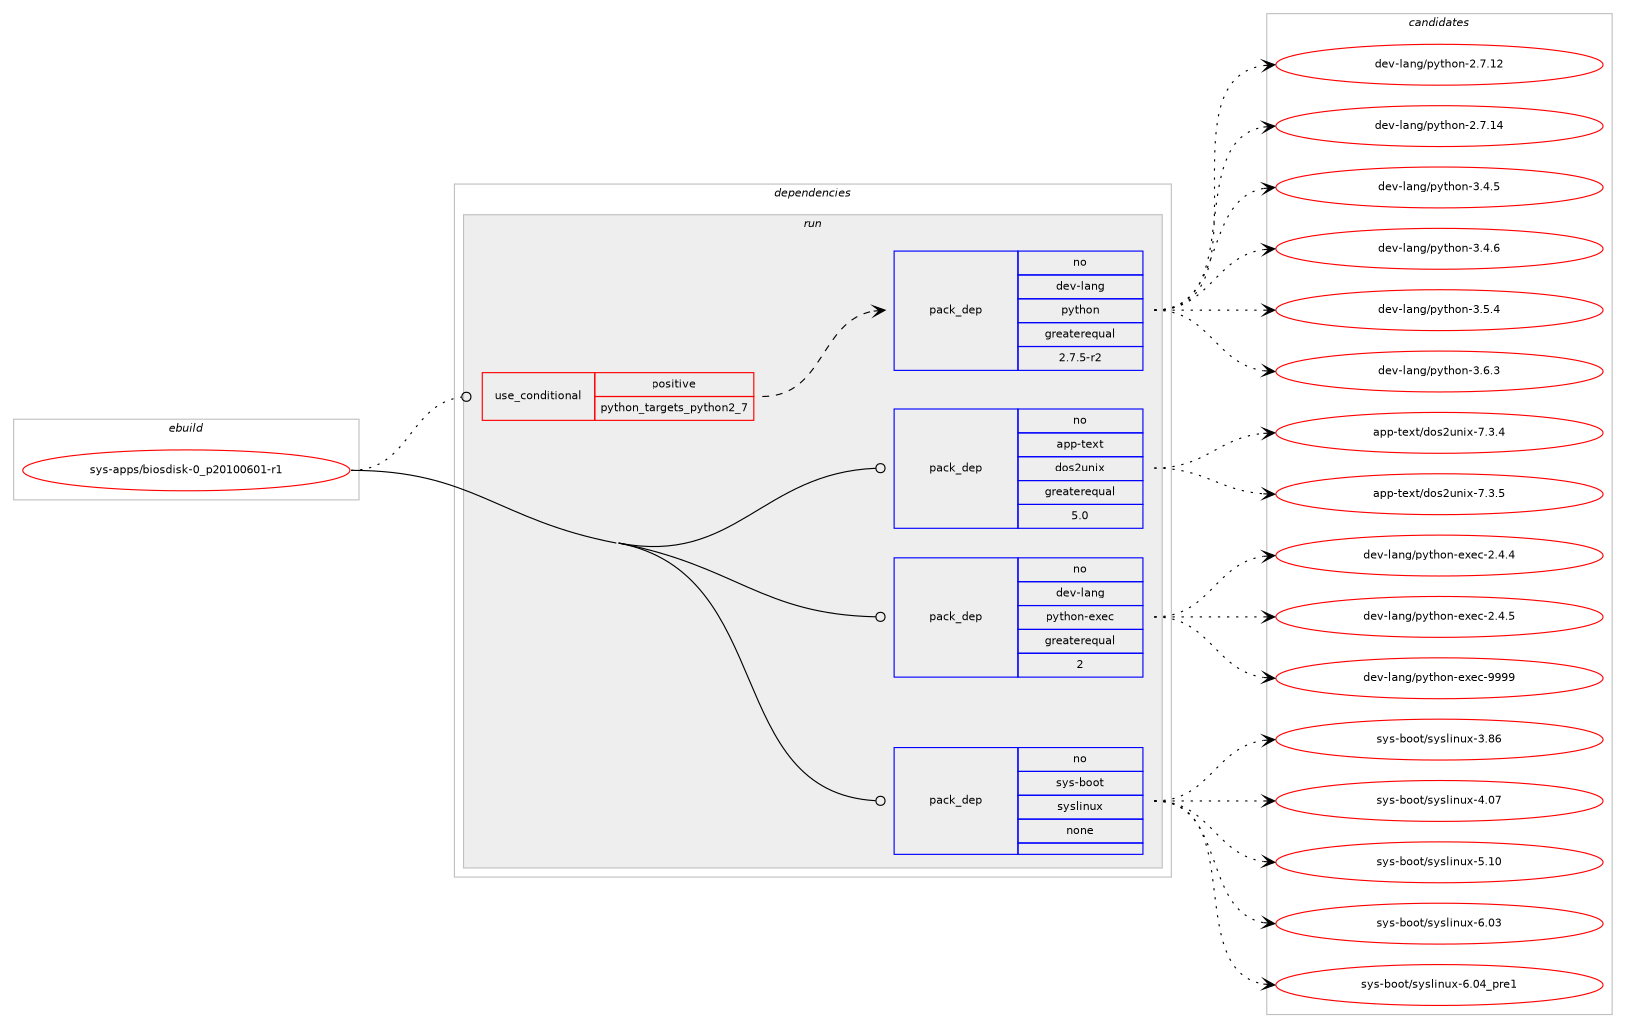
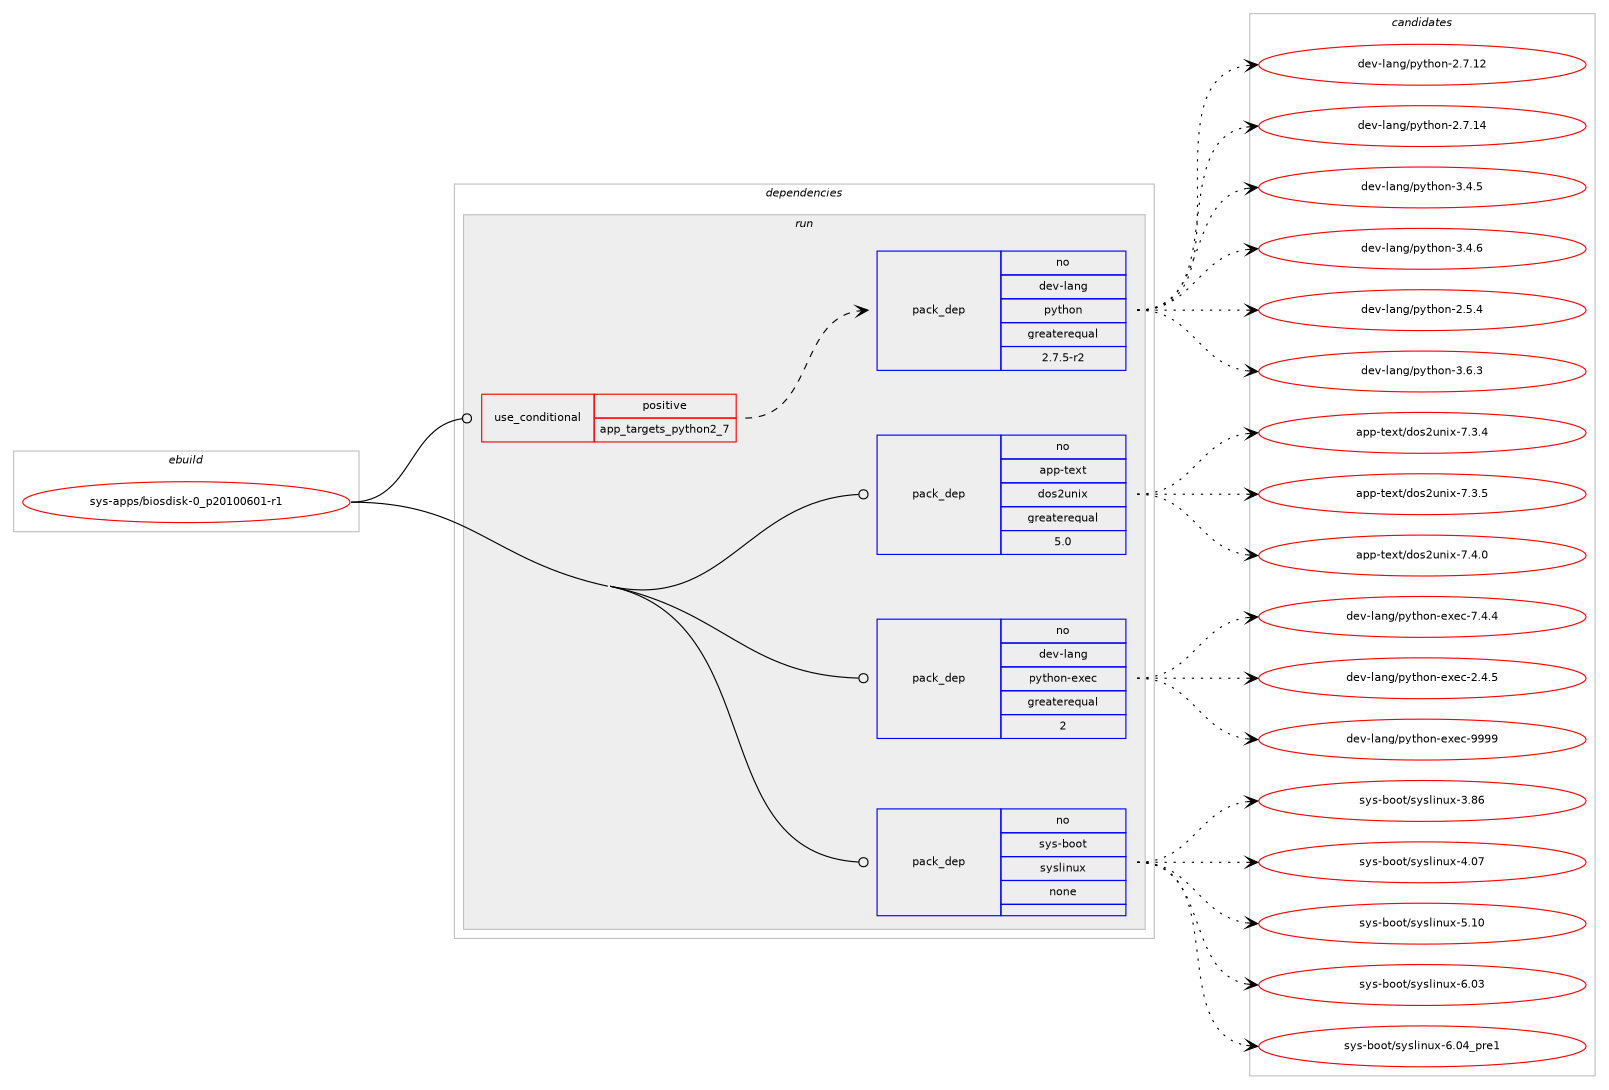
node "dev-lang/python-3.5.4": label "dev-lang/python-3.5.4" -> "dev-lang/python-2.5.4"
node "use_conditional": text "python_targets_python2_7" -> "app_targets_python2_7"
edge "sys-apps/biosdisk-0_p20100601-r1" -> "use_conditional": style dotted -> solid
node "app-text/dos2unix-7.4.0": added
node "dev-lang/python-exec-2.4.4": label "dev-lang/python-exec-2.4.4" -> "dev-lang/python-exec-7.4.4"
